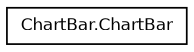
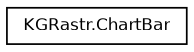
node "ChartBar.ChartBar": label "ChartBar.ChartBar" -> "KGRastr.ChartBar"
